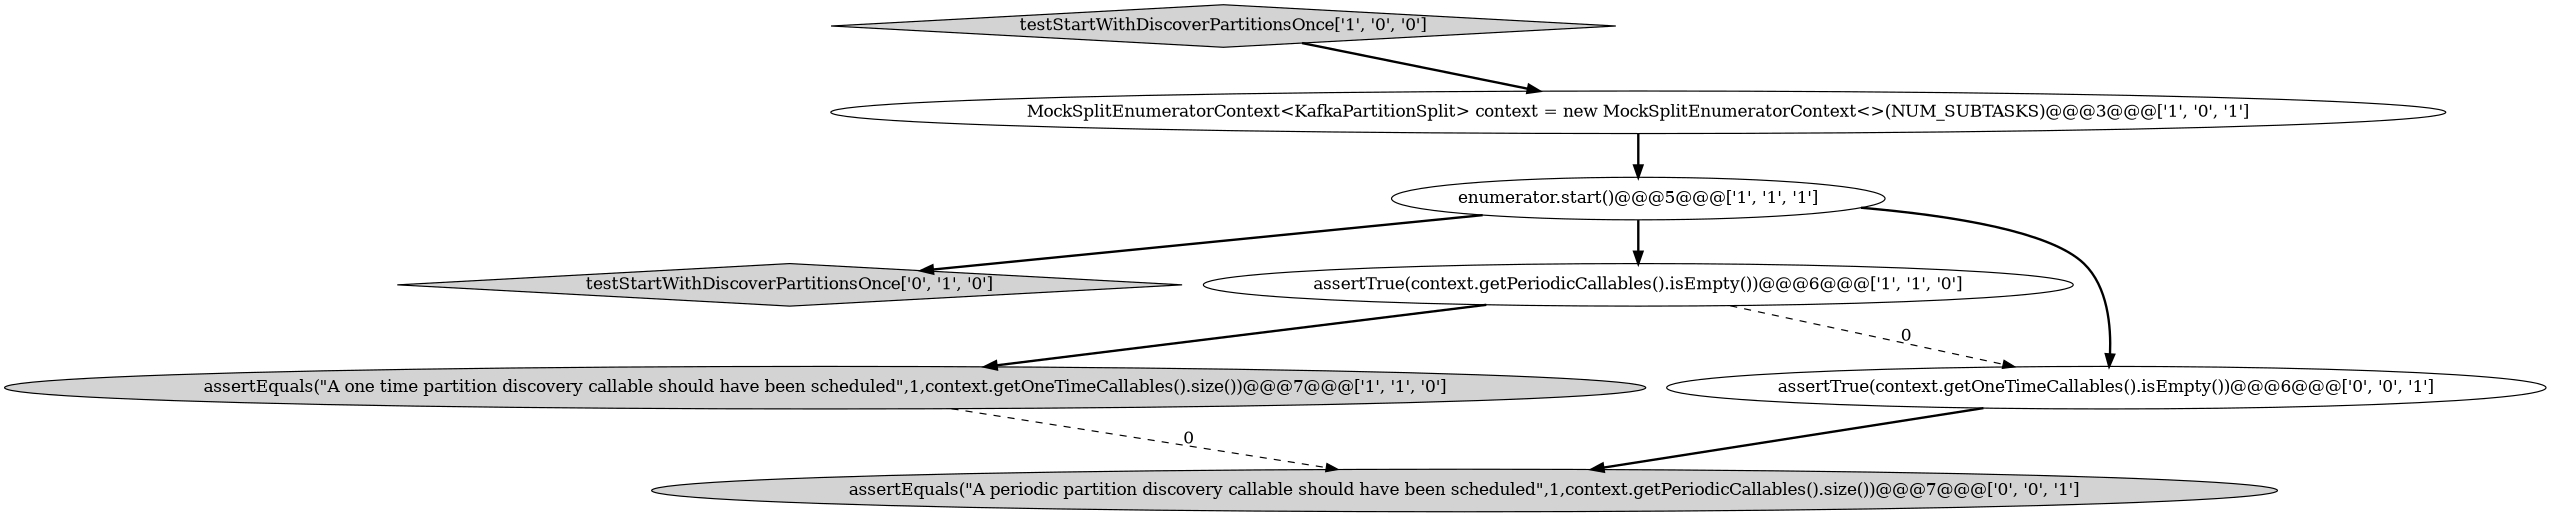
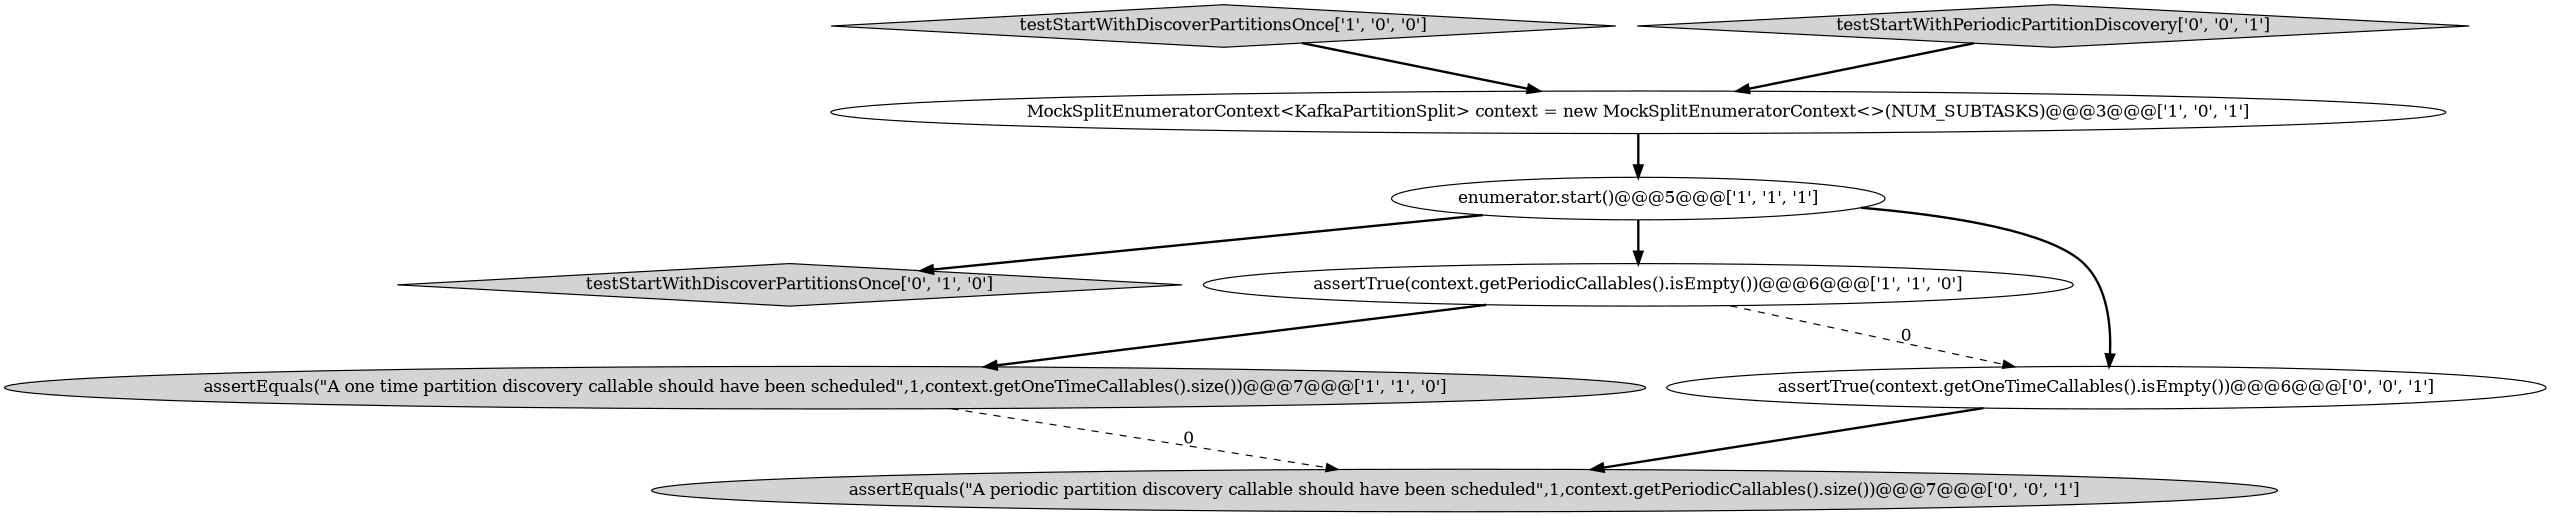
node "testStartWithPeriodicPartitionDiscovery['0', '0', '1']": added
